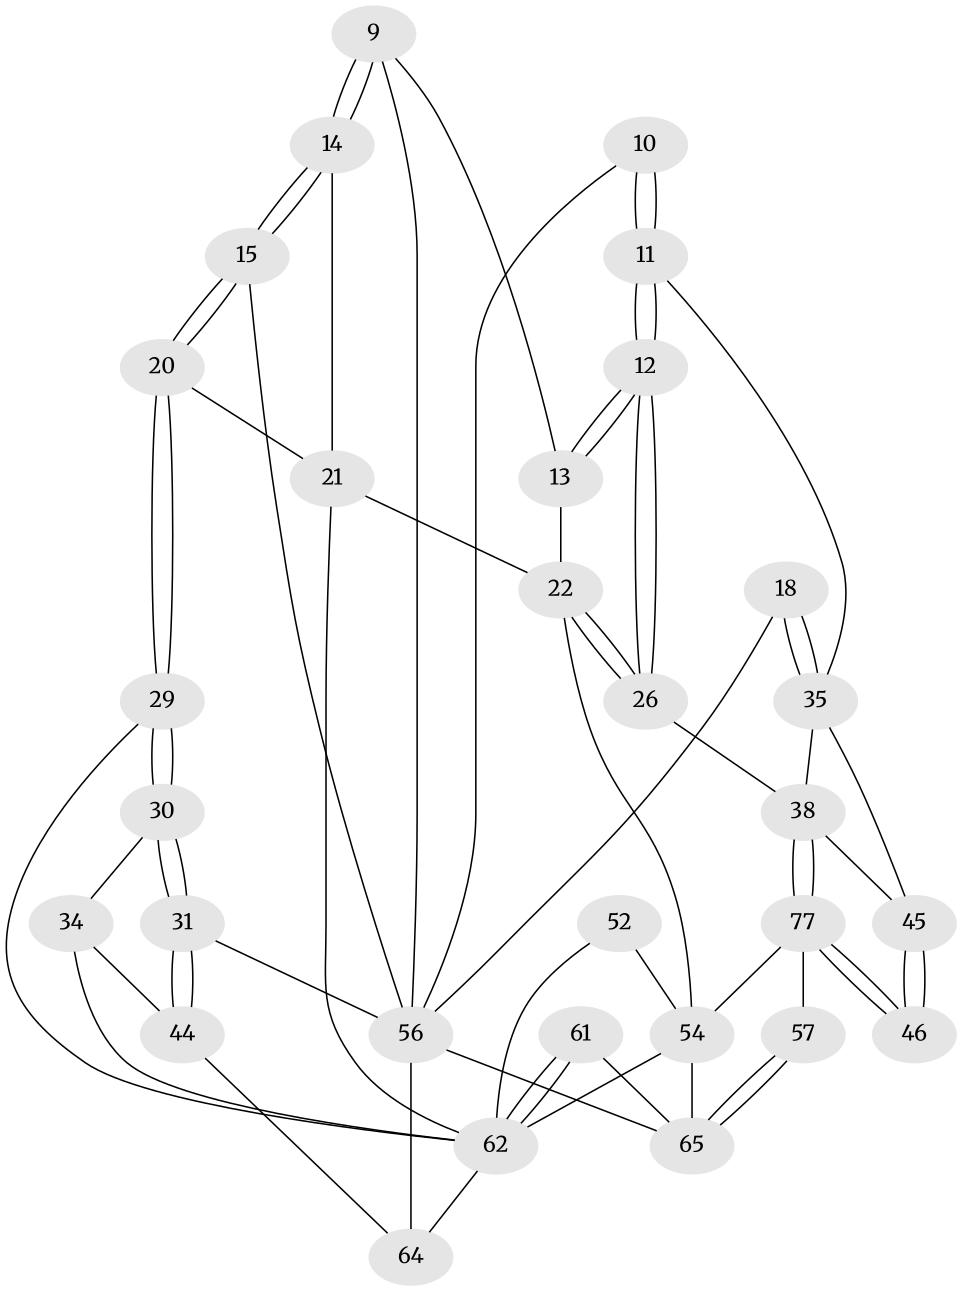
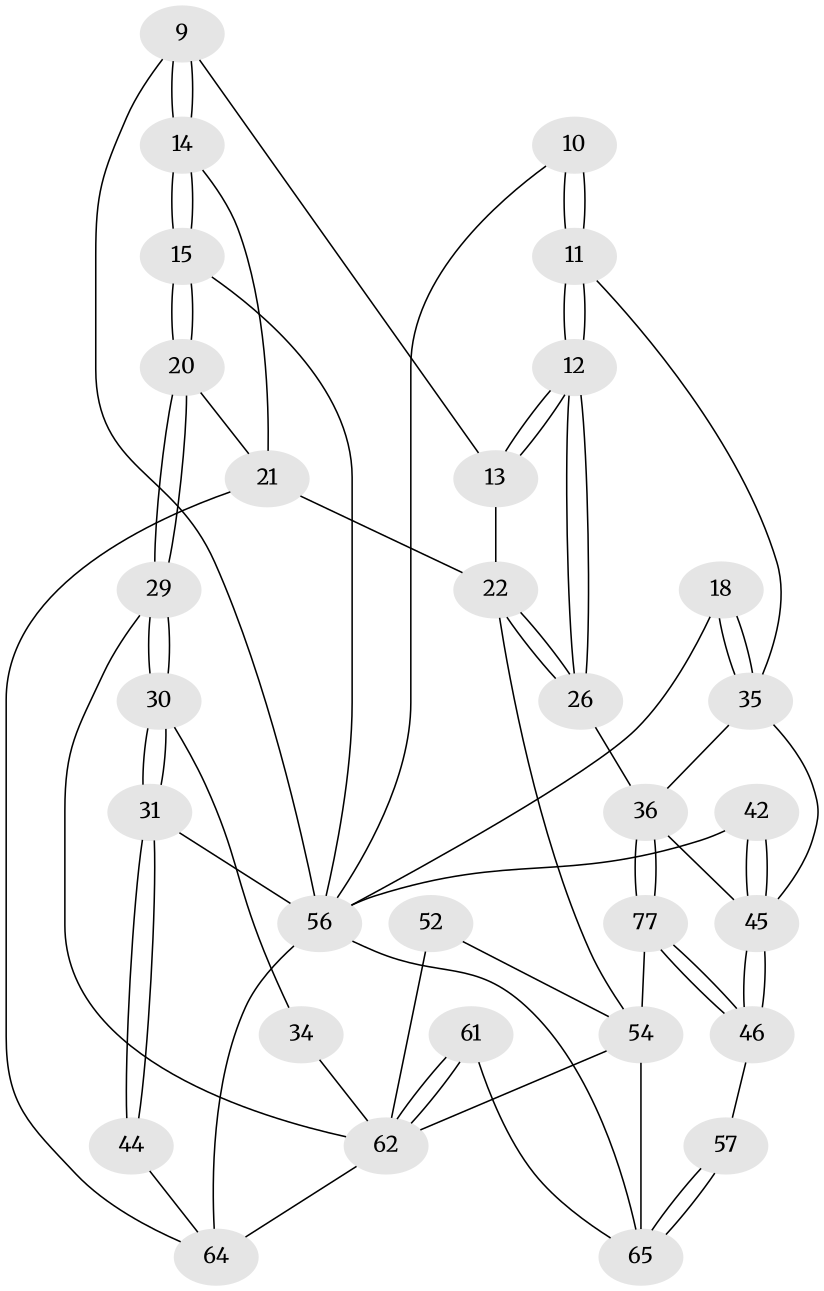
node "42": added
node "38": label "38" -> "36"
edge "21" -- "62": now "21" -- "64"
edge "34" -- "44": removed
edge "77" -- "57": now "46" -- "57"
